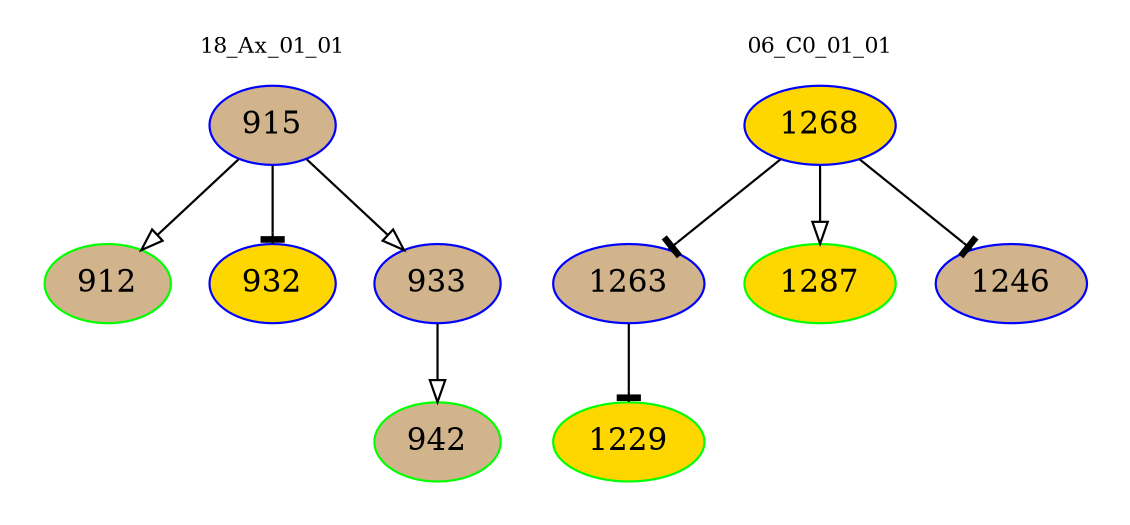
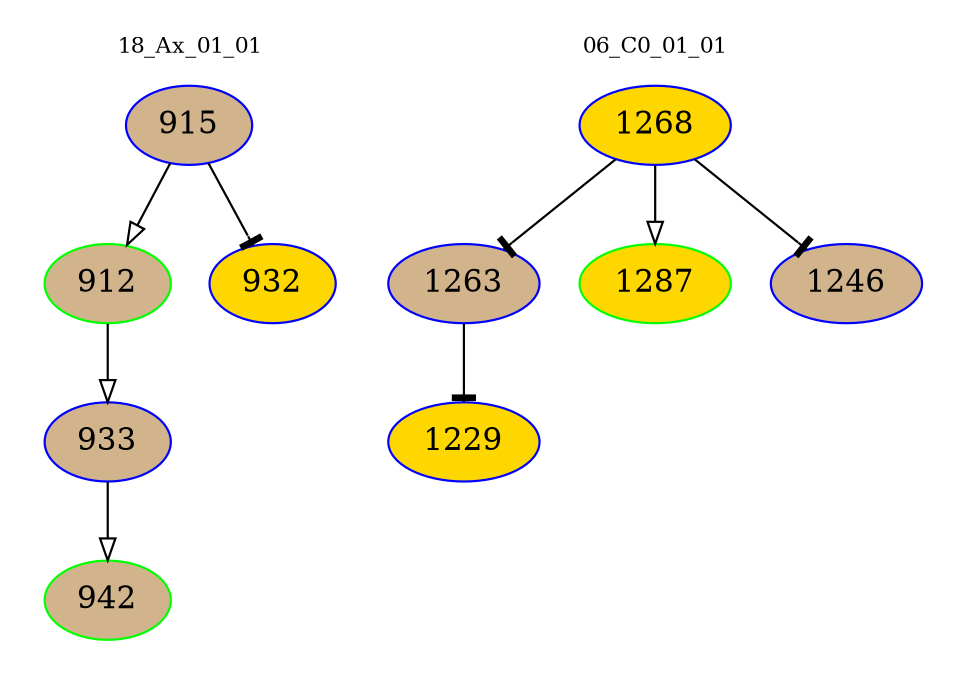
edge "915" -> "933": now "912" -> "933"
node "1229": color green -> blue
